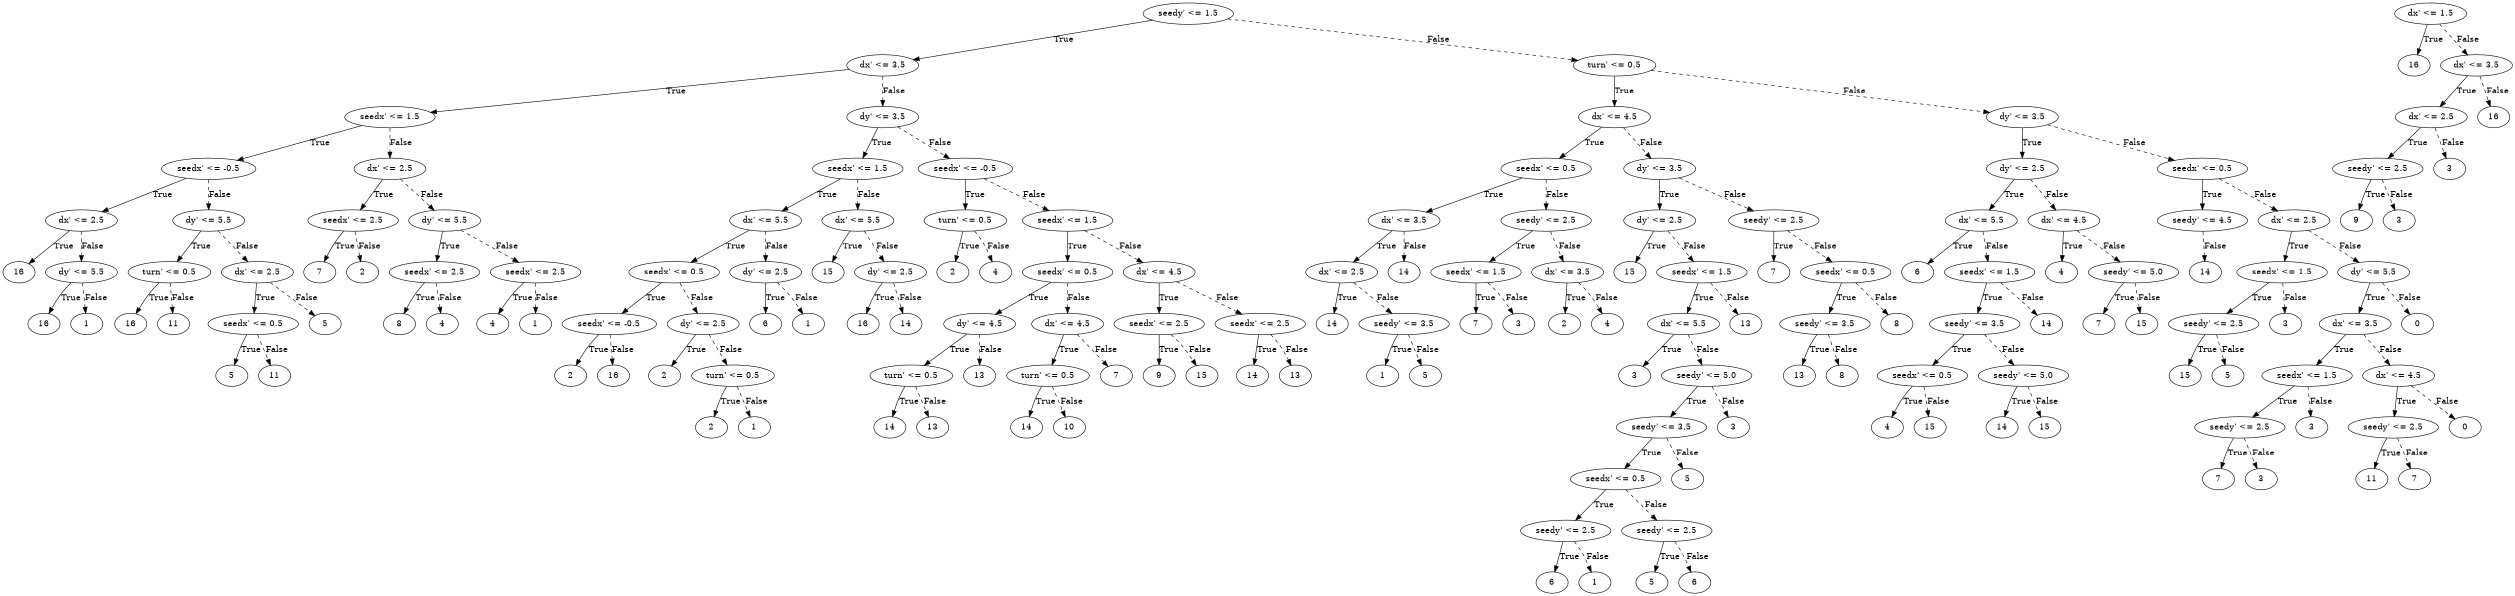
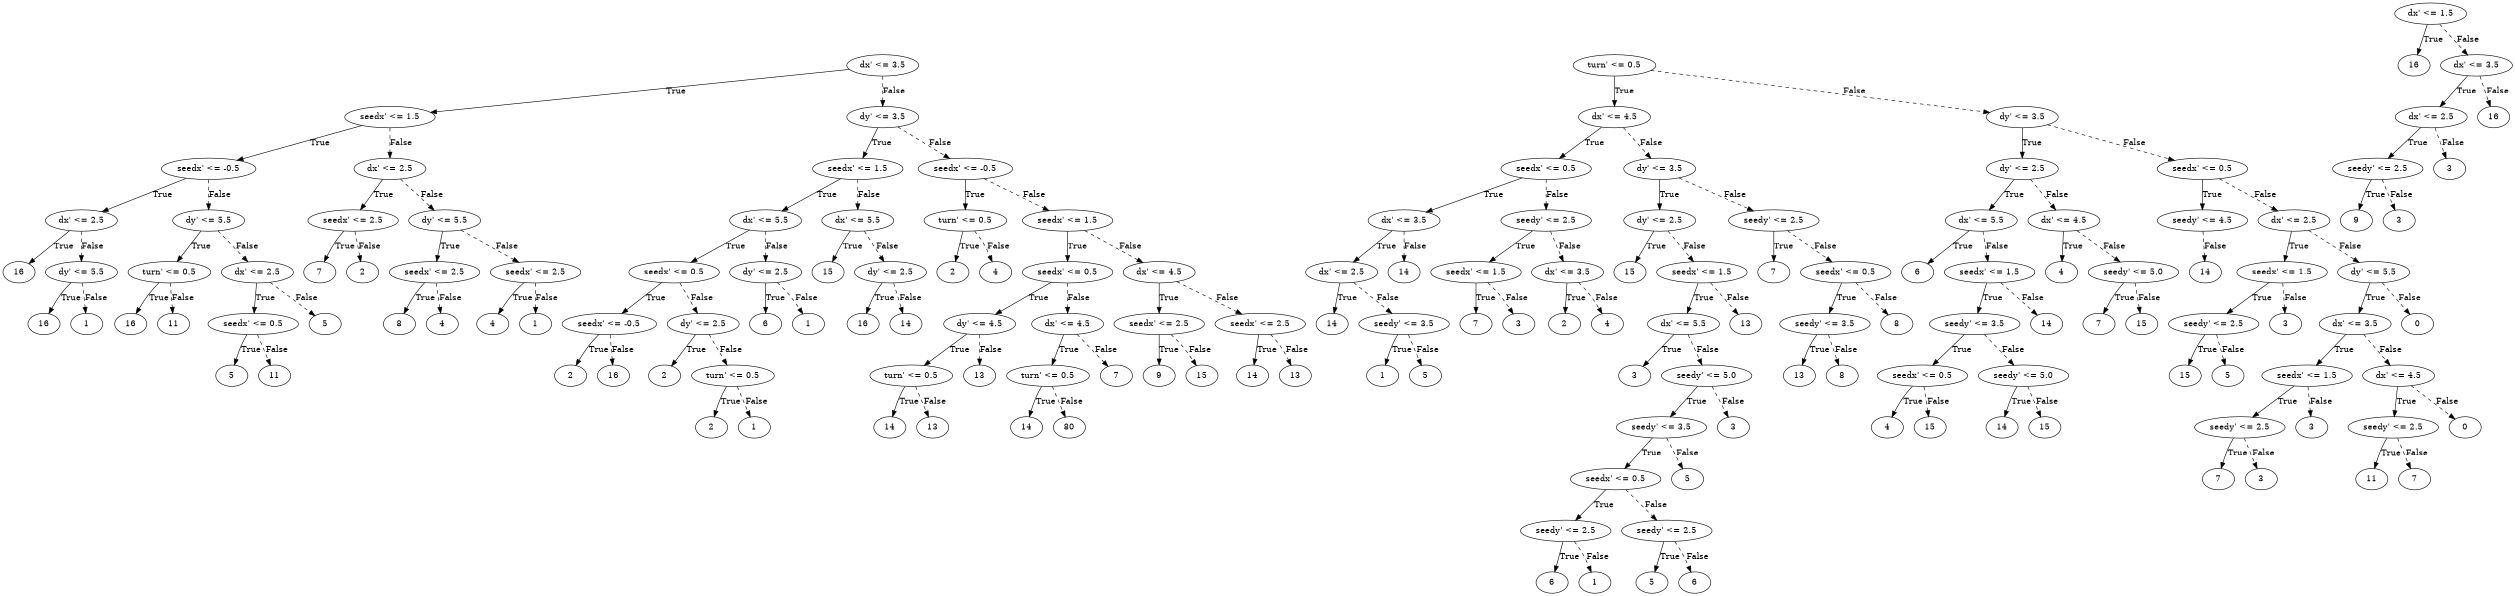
node "seedy' <= 1.5": removed
node "10": label "10" -> "80"
